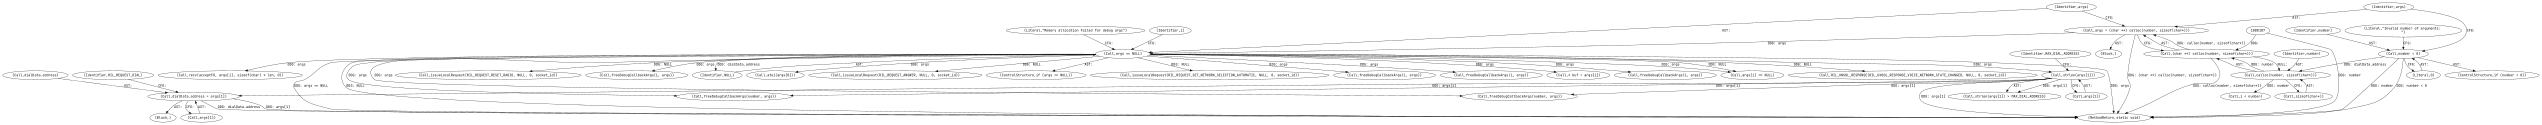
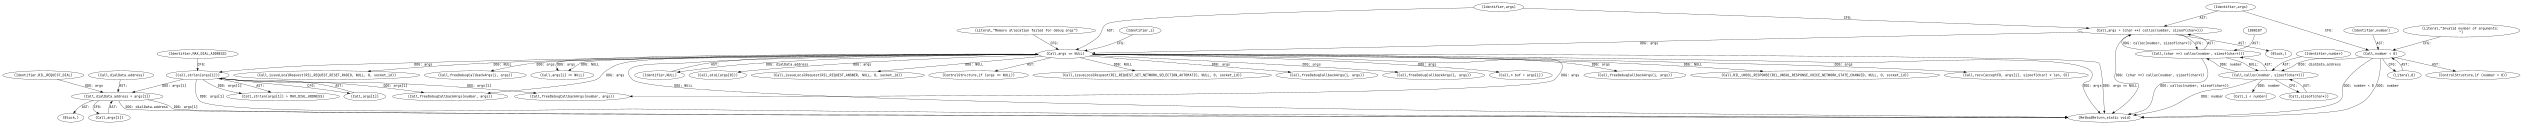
edge "1000107" -> "(Call,(char **) calloc(number, sizeof(char*)))": label "DDG: " -> "AST: "
edge "(Identifier,RIL_REQUEST_DIAL)" -> "(Call,dialData.address = args[1])": label "CFG: " -> "DDG: args"
edge "1000107" -> "(MethodReturn,static void)": now "(Call,calloc(number, sizeof(char*)))" -> "(MethodReturn,static void)"
